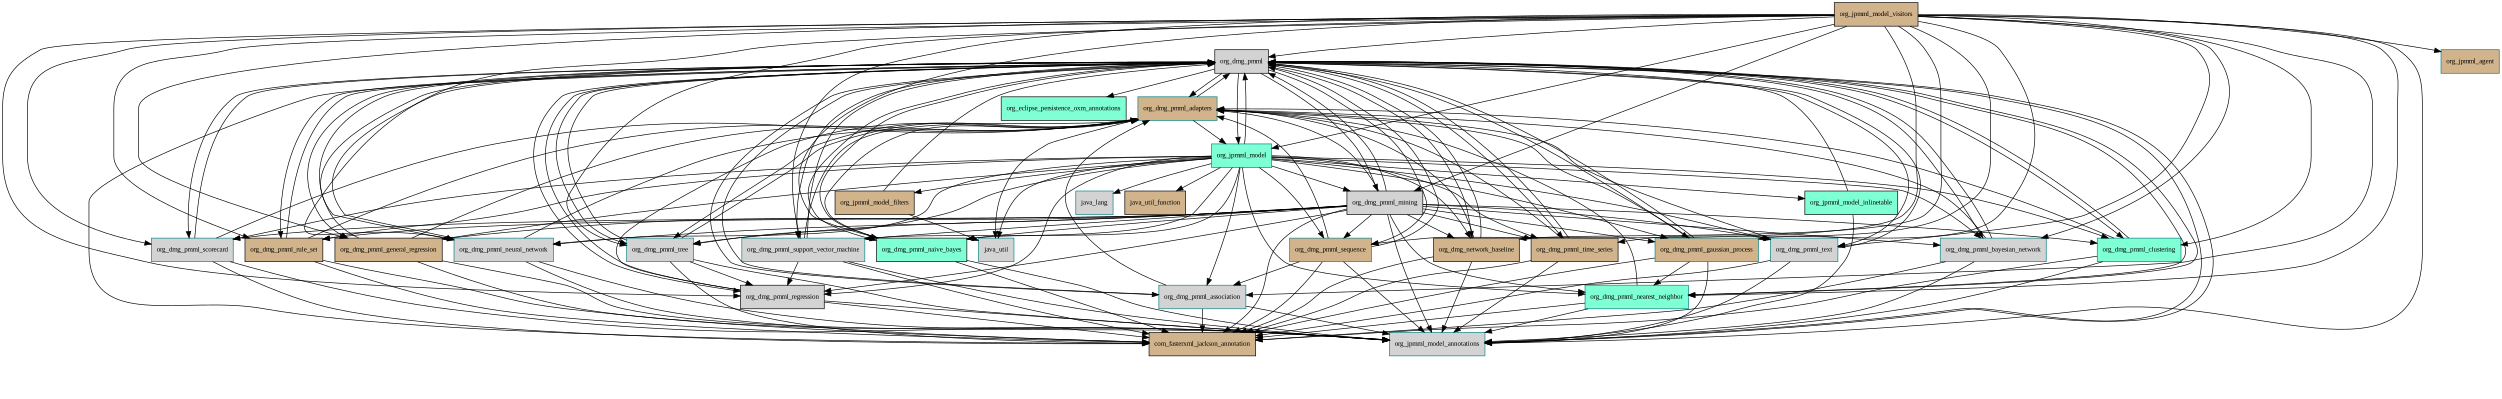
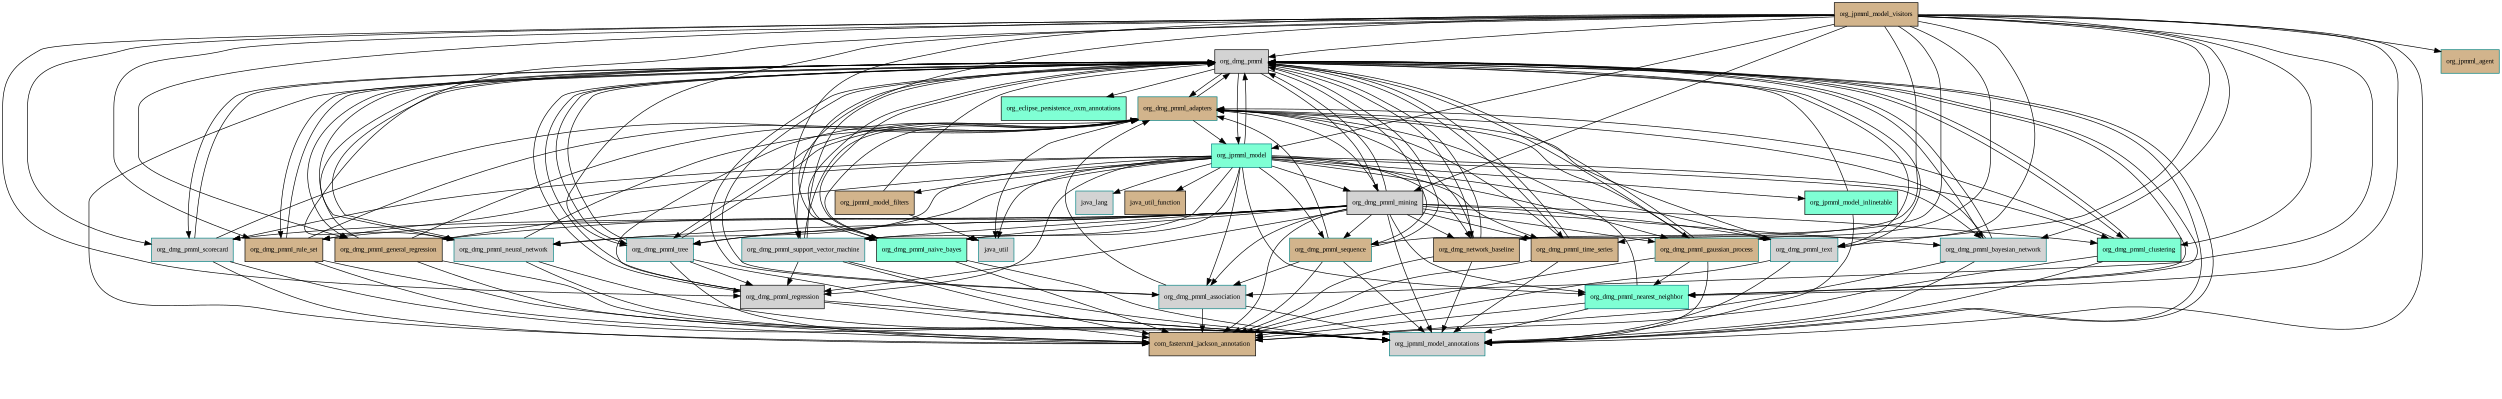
edge "org_dmg_pmml_mining" -> "org_dmg_pmml_association": added
node "org_dmg_pmml_clustering": color teal -> black
